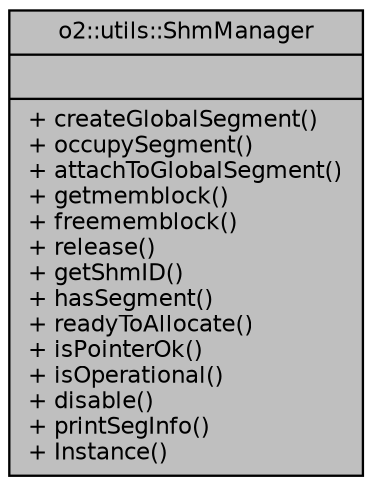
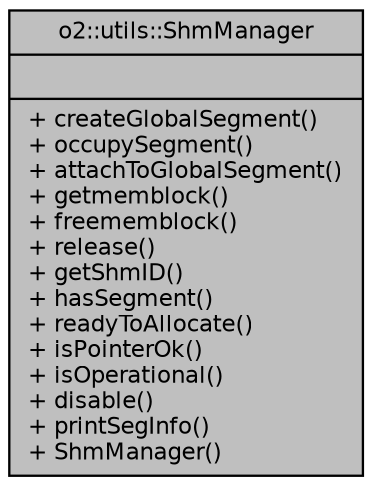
node "o2::utils::ShmManager": text "+ Instance()" -> "+ ShmManager()"
